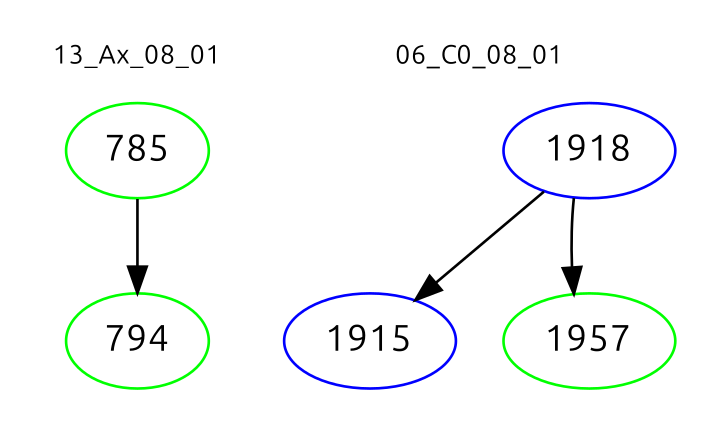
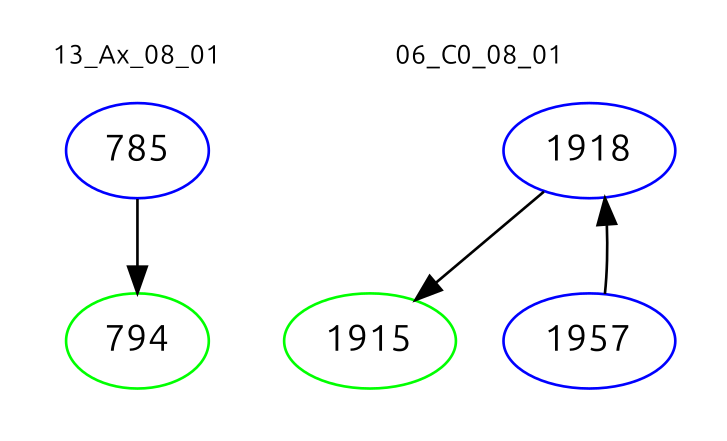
node "785": color green -> blue
edge "1918" -> "1957": reversed
node "1915": color blue -> green
node "1957": color green -> blue
